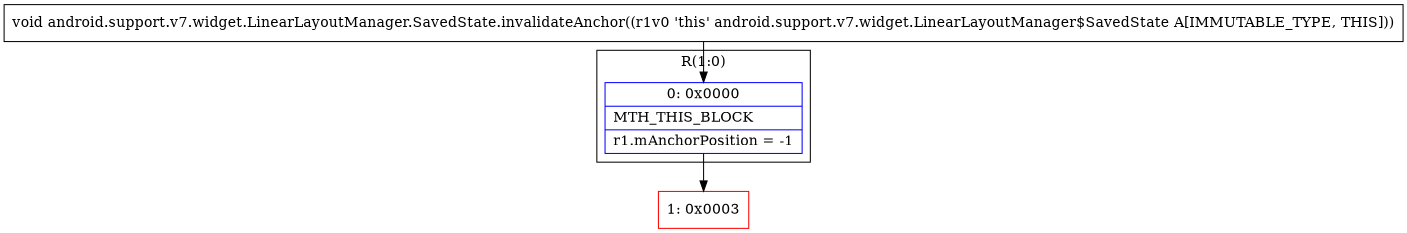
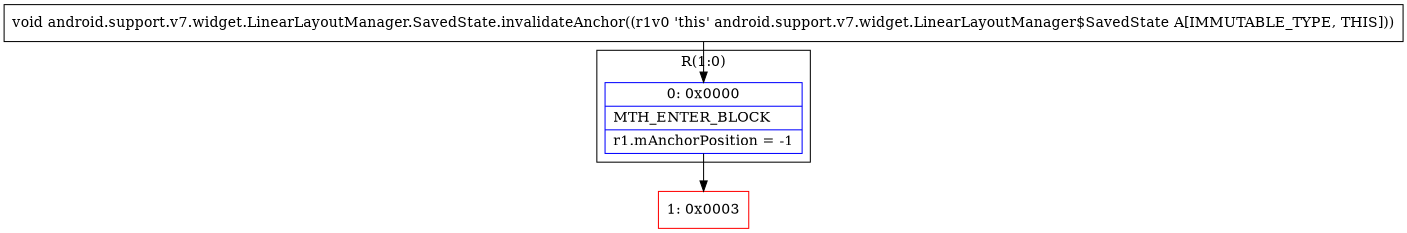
node "0: 0x0000": text "MTH_THIS_BLOCK" -> "MTH_ENTER_BLOCK"
